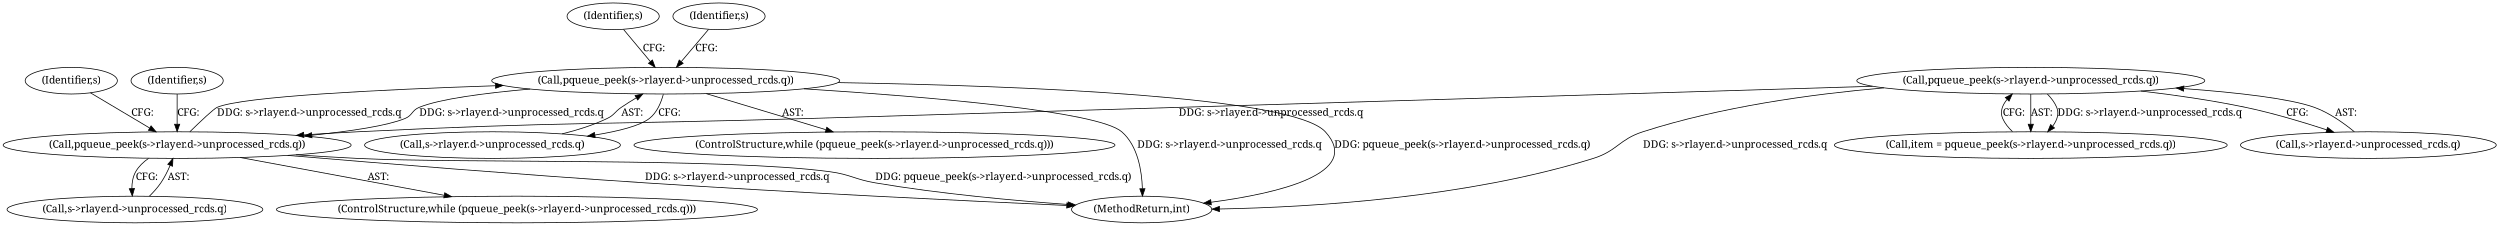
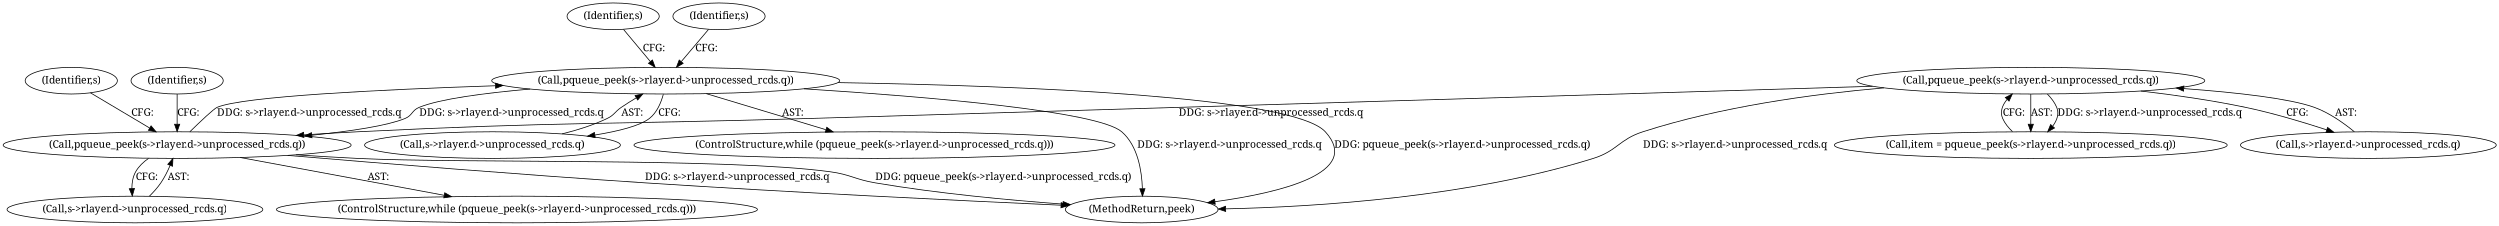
node "(MethodReturn,int)": label "(MethodReturn,int)" -> "(MethodReturn,peek)"
